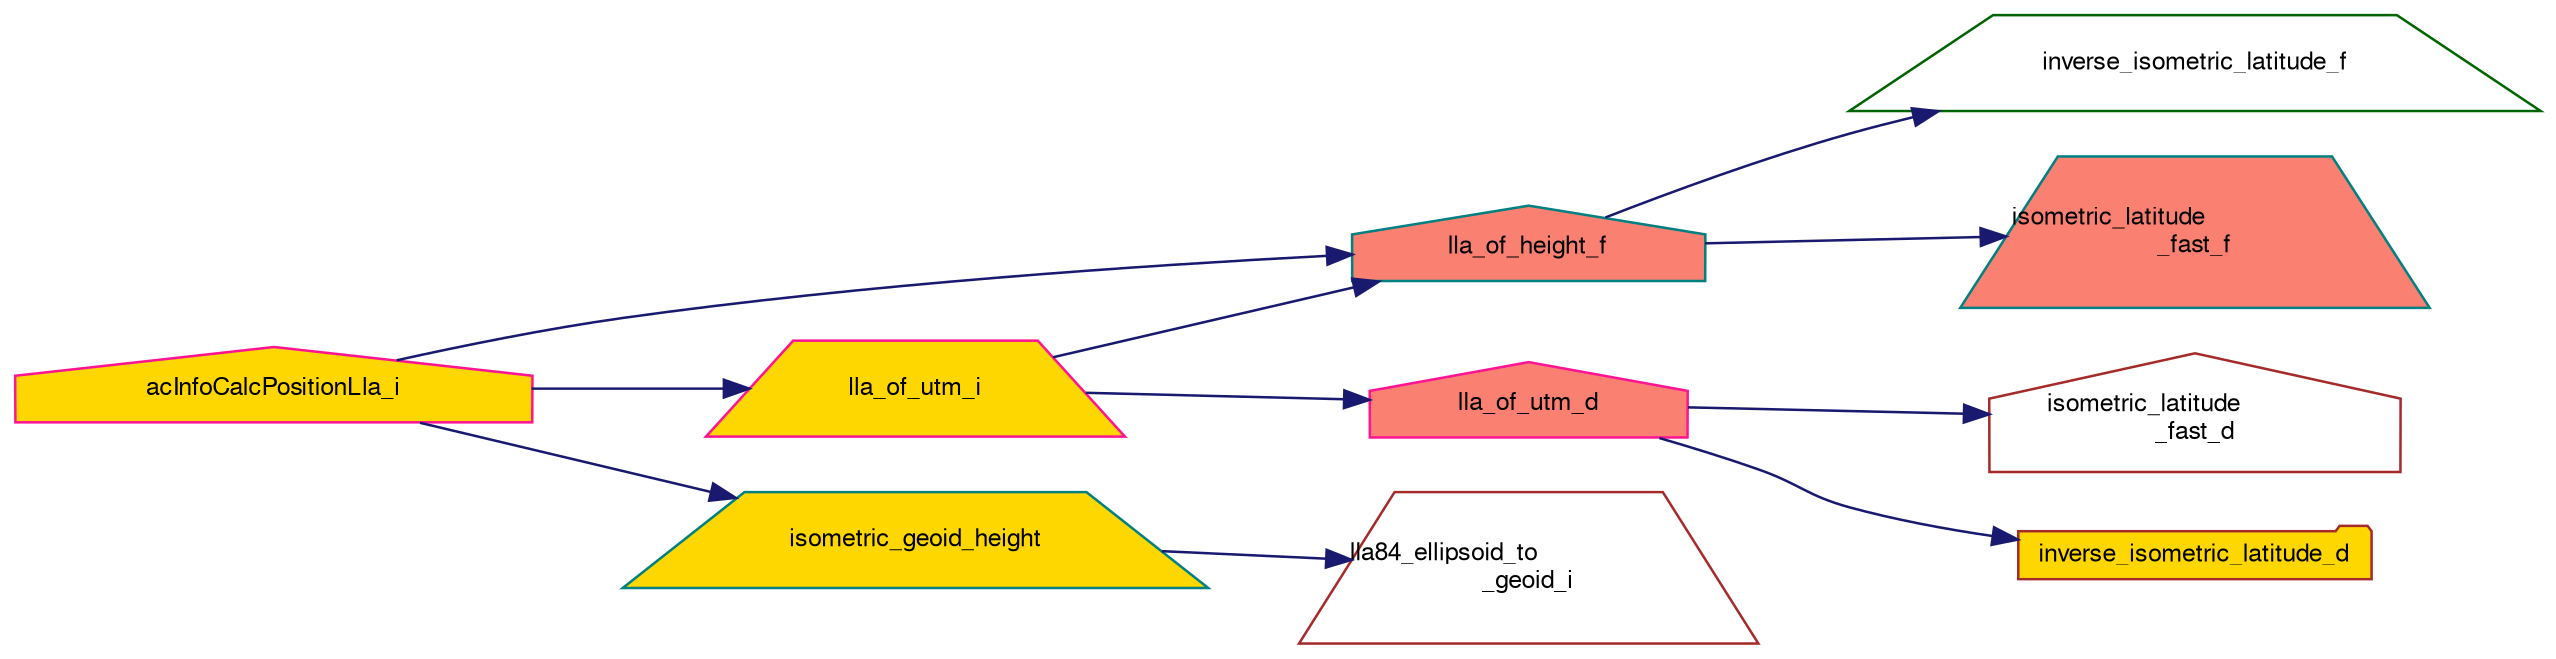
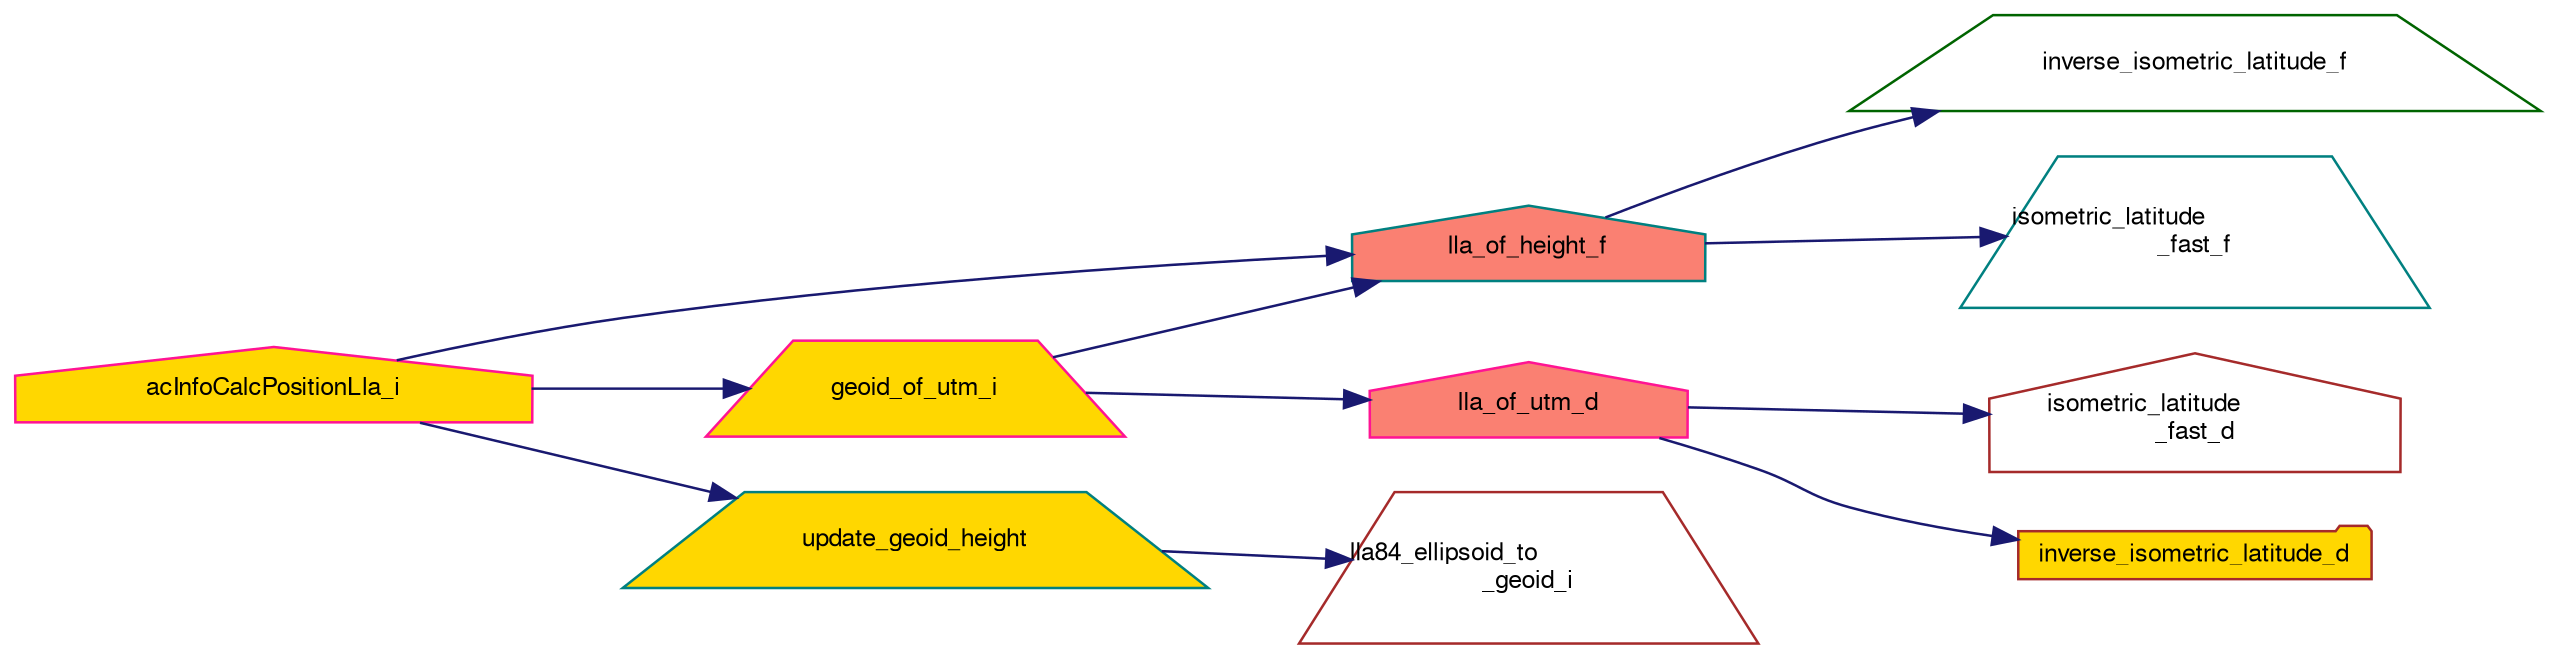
node "isometric_latitude _fast_f": fillcolor salmon -> white
node "lla_of_utm_i": label "lla_of_utm_i" -> "geoid_of_utm_i"
node "isometric_geoid_height": label "isometric_geoid_height" -> "update_geoid_height"
